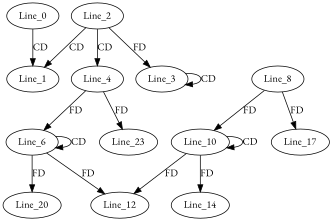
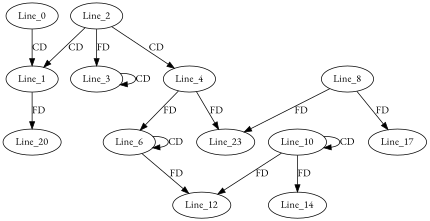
edge "Line_8" -> "Line_10": now "Line_8" -> "Line_23"
edge "Line_6" -> "Line_20": now "Line_1" -> "Line_20"
